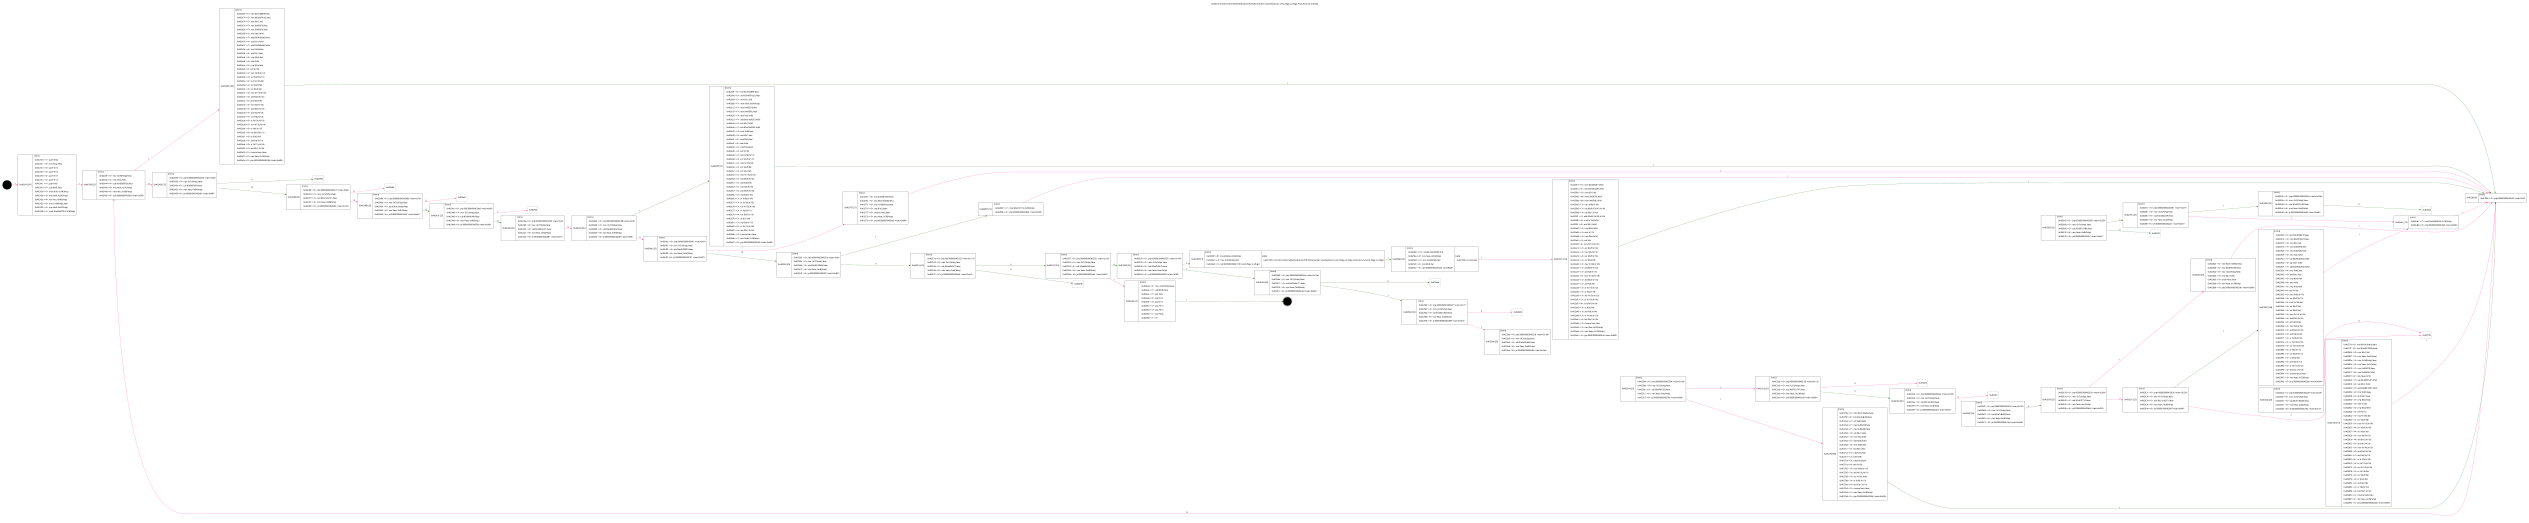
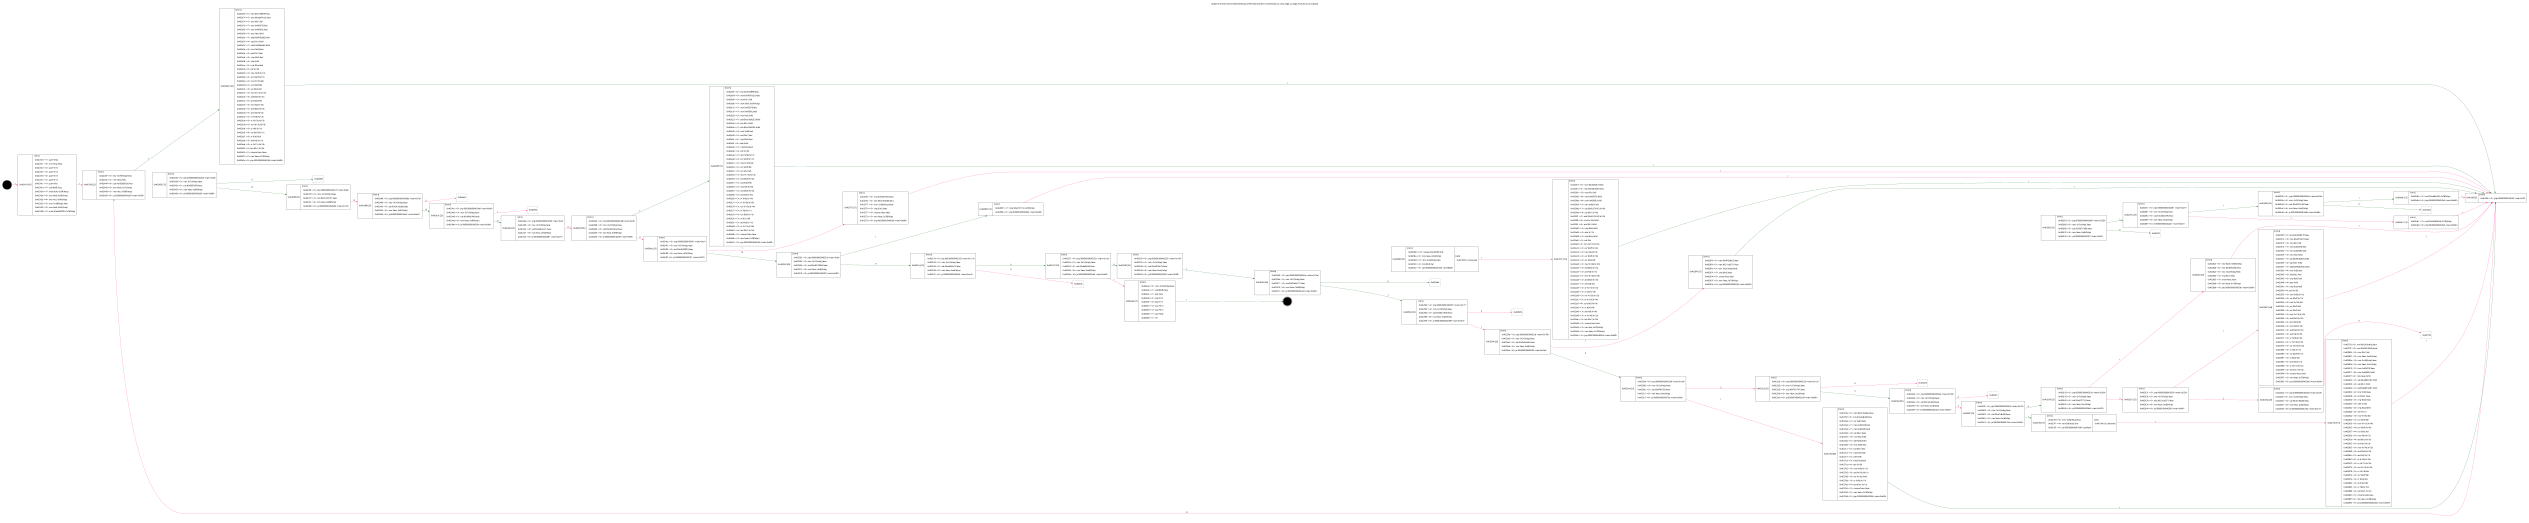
edge "0x40243f [23]" -> "0x402d6f [144]": color deeppink -> darkgreen
edge "0x40243f [23]" -> "0x402456 [25]": removed, label "12"
node "0x402b84": removed
node "0x402e96 [12]": added
edge "0x40290f [144]" -> "0x402a61 [12]": now "0x40290f [144]" -> "0x402fa0 [5]"
node "0x40299f [17]": removed
node "0x4028f4 [27]": added
edge "0x40251e [25]" -> "0x402ed3": color darkgreen -> deeppink
edge "0x402631 [25]" -> "0x40290f [144]": color darkgreen -> deeppink
edge "0x40259b [25]" -> "0x4025b4 [25]": added, label "6"
edge "0x402631 [25]" -> "0x402782": now "0x402631 [25]" -> "0x40264a [25]"
edge "0x4025e6 [25]" -> "0x4025ff [25]": added, label "5"
node "0x4027ed [13]": added
